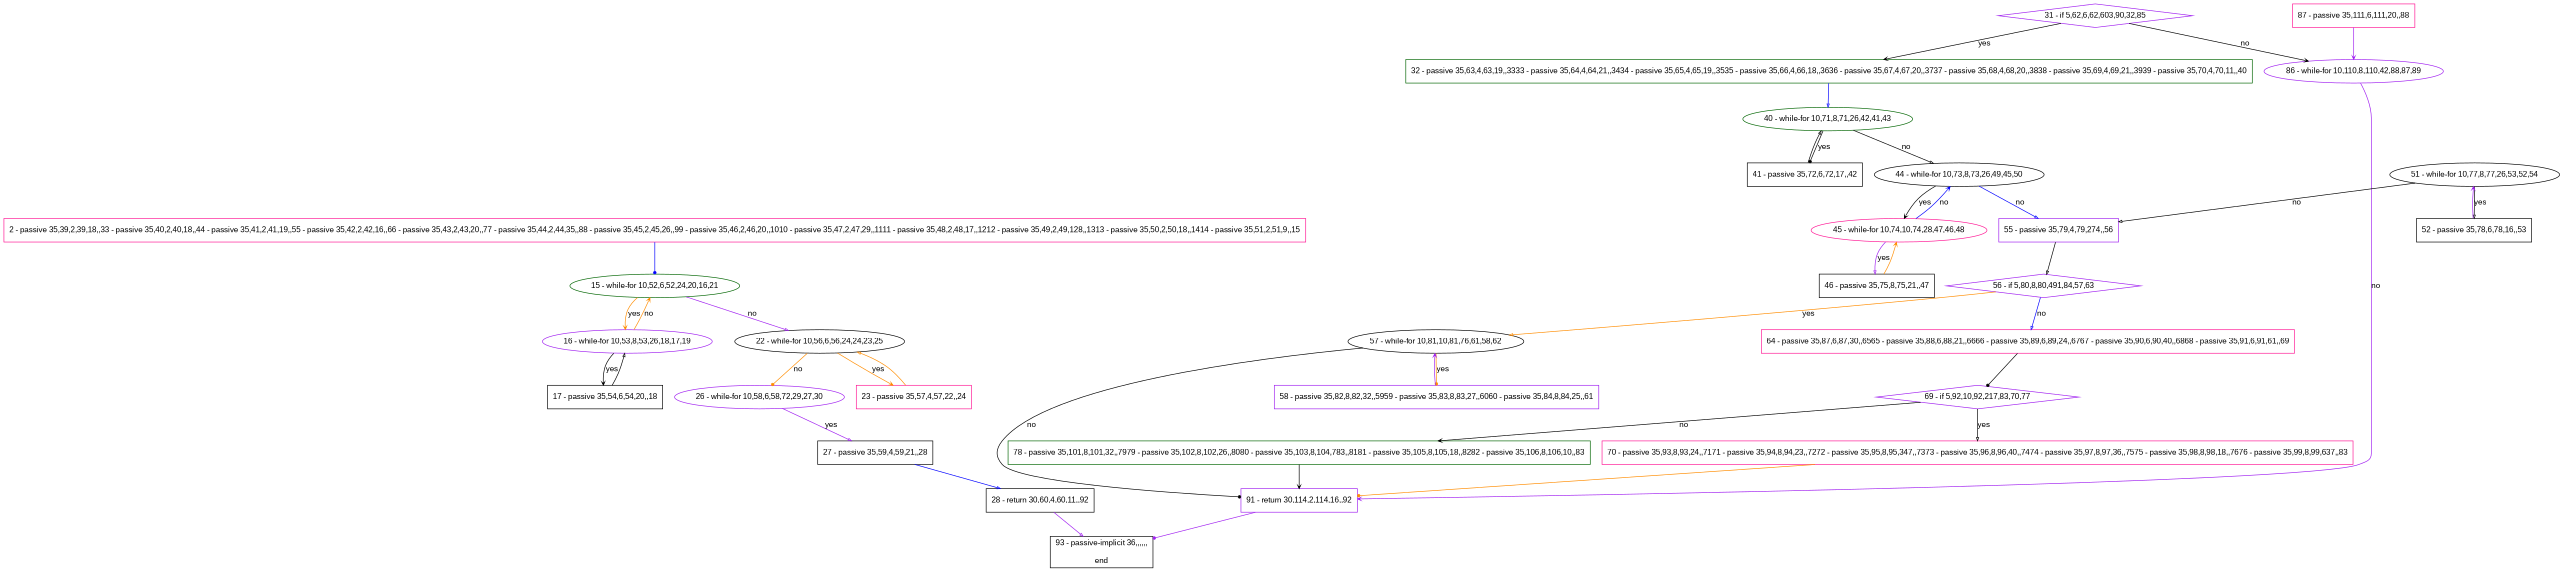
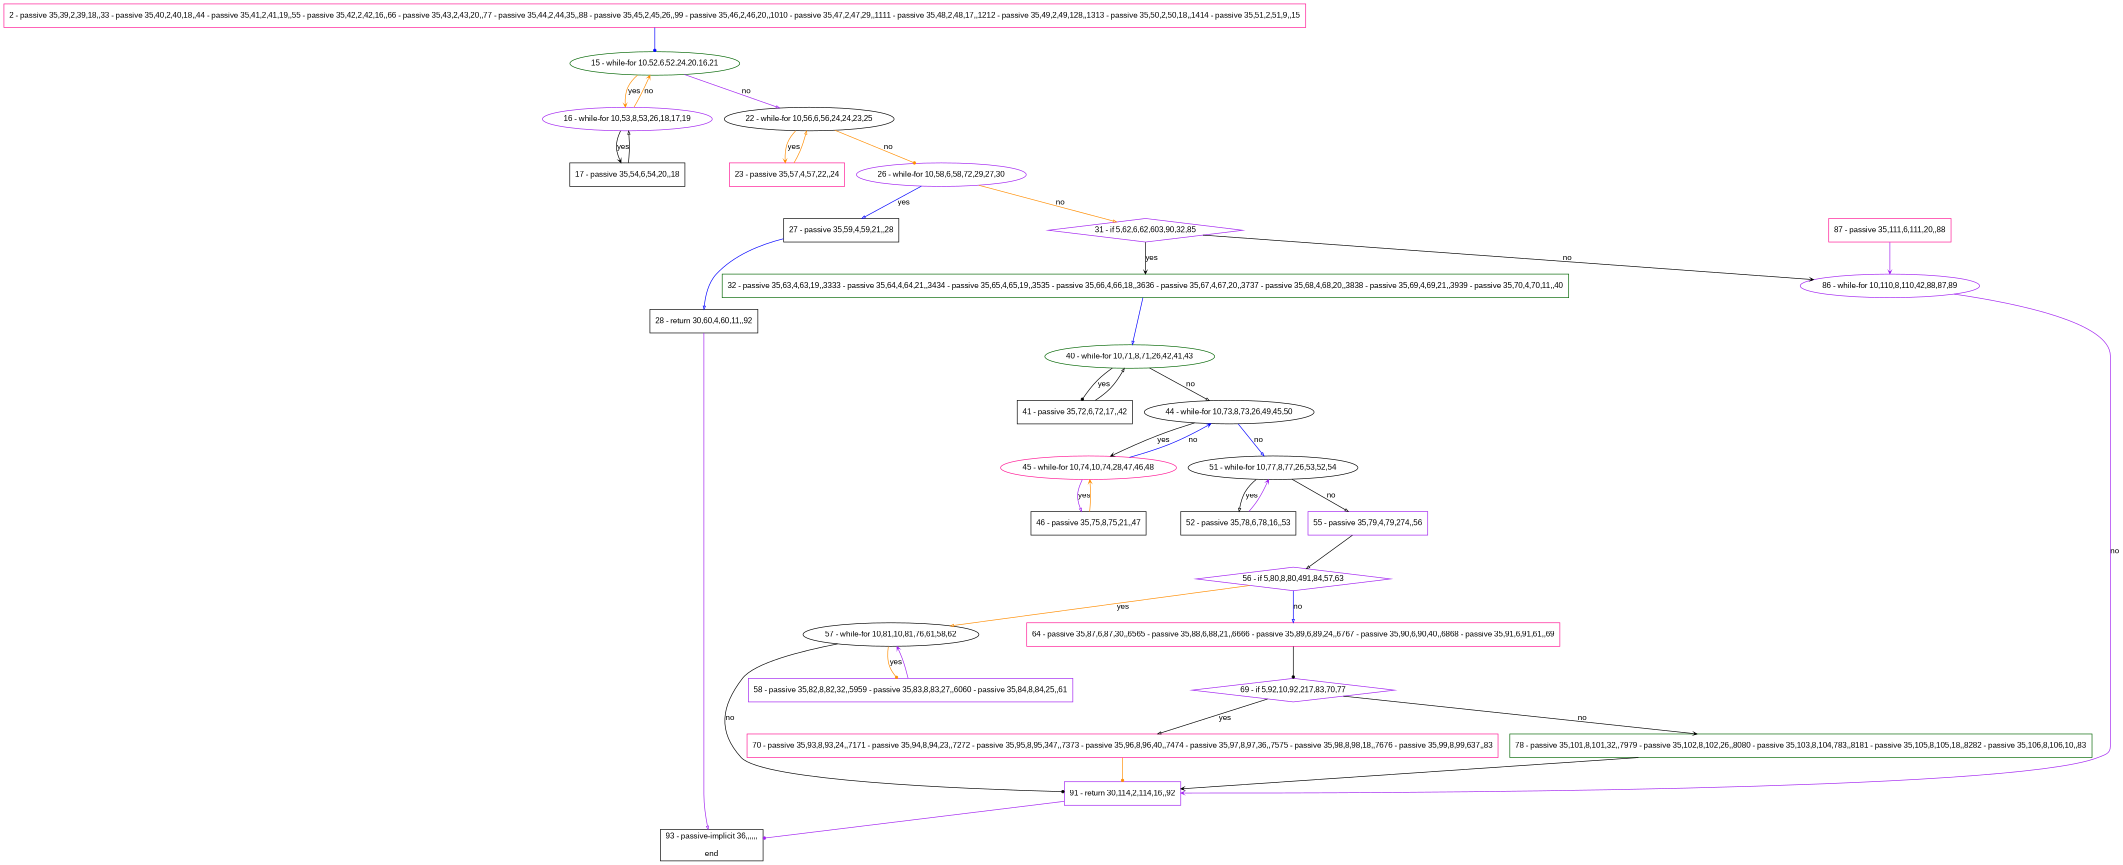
edge "44 - while-for 10,73,8,73,26,49,45,50" -> "55 - passive 35,79,4,79,274,,56": now "44 - while-for 10,73,8,73,26,49,45,50" -> "51 - while-for 10,77,8,77,26,53,52,54"
edge "26 - while-for 10,58,6,58,72,29,27,30" -> "31 - if 5,62,6,62,603,90,32,85": added, label "no"
edge "26 - while-for 10,58,6,58,72,29,27,30" -> "27 - passive 35,59,4,59,21,,28": color purple -> blue
